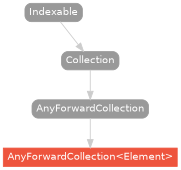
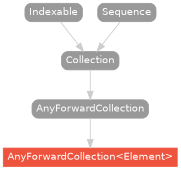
node "Sequence": added
